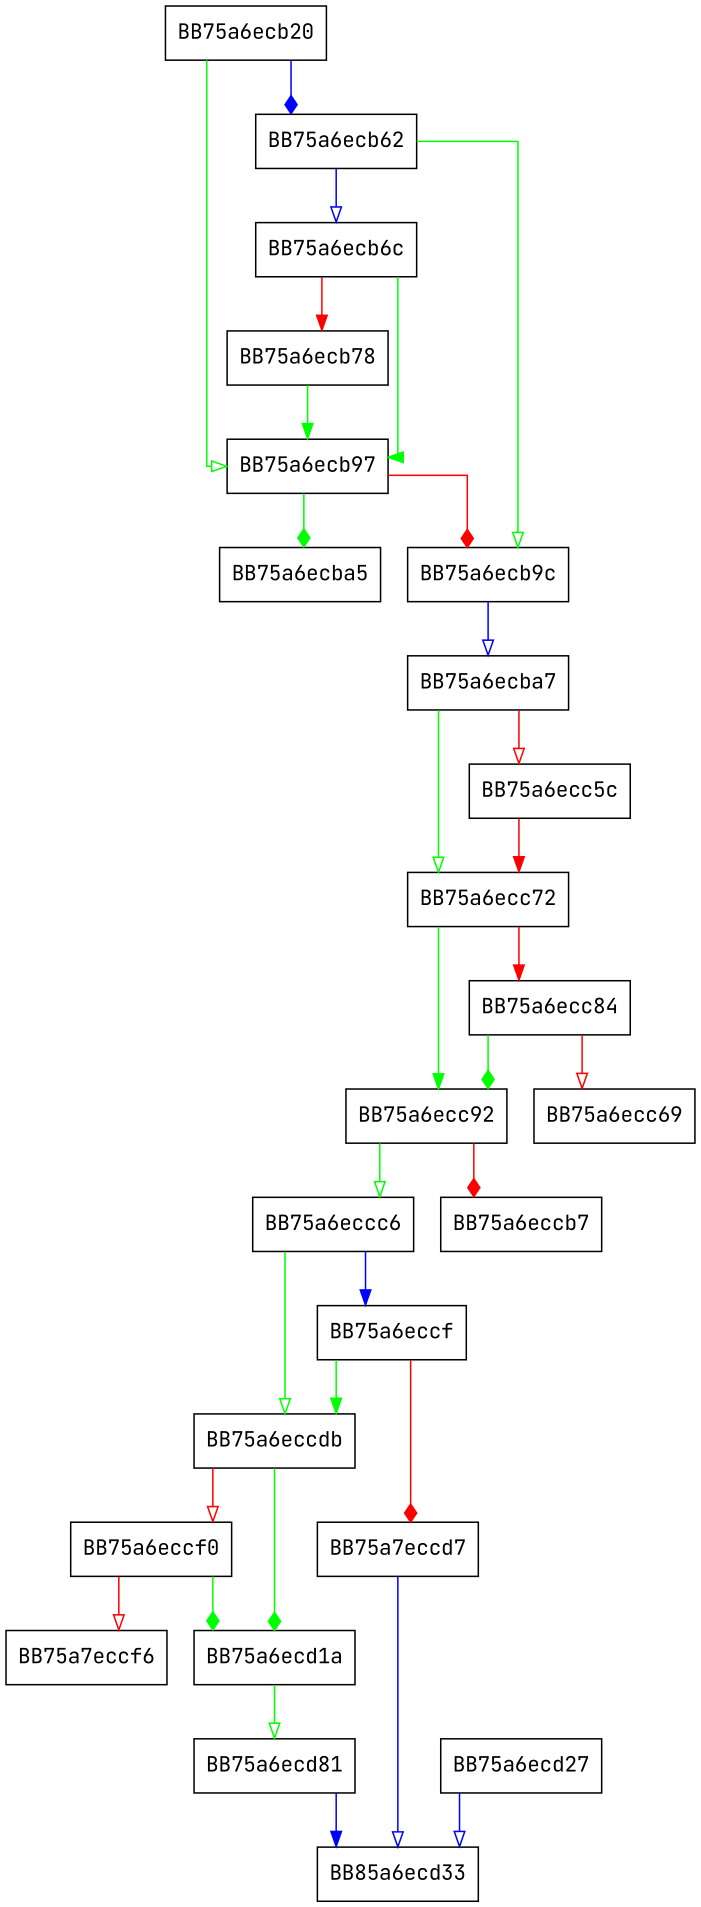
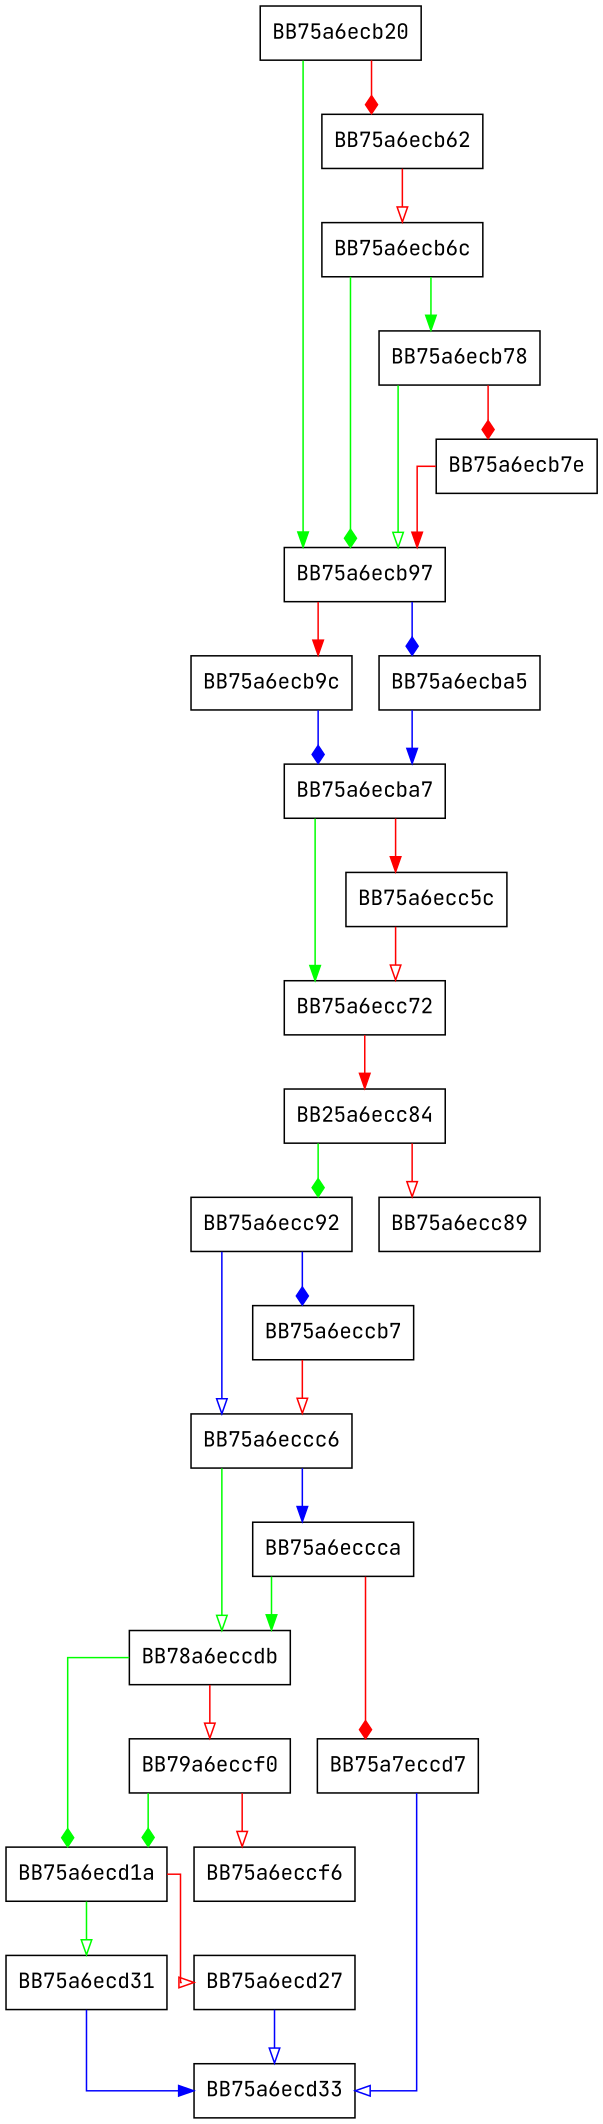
edge "BB75a6ecb20" -> "BB75a6ecb62": color blue -> red
edge "BB75a6ecb62" -> "BB75a6ecb6c": color blue -> red
edge "BB75a6ecb20" -> "BB75a6ecb97": arrowhead onormal -> normal
edge "BB75a6ecb62" -> "BB75a6ecb9c": removed
edge "BB75a6ecb6c" -> "BB75a6ecb78": color red -> green
edge "BB75a6ecb6c" -> "BB75a6ecb97": arrowhead normal -> diamond
edge "BB75a6ecb78" -> "BB75a6ecb97": arrowhead normal -> onormal
node "BB75a6ecb7e": added
edge "BB75a6ecb97" -> "BB75a6ecb9c": arrowhead diamond -> normal
edge "BB75a6ecb97" -> "BB75a6ecba5": color green -> blue
edge "BB75a6ecb9c" -> "BB75a6ecba7": arrowhead onormal -> diamond
edge "BB75a6ecba5" -> "BB75a6ecba7": added
edge "BB75a6ecba7" -> "BB75a6ecc5c": arrowhead onormal -> normal
edge "BB75a6ecba7" -> "BB75a6ecc72": arrowhead onormal -> normal
edge "BB75a6ecc5c" -> "BB75a6ecc72": arrowhead normal -> onormal
edge "BB75a6ecc72" -> "BB75a6ecc92": removed
node "BB75a6ecc84": label "BB75a6ecc84" -> "BB25a6ecc84"
node "BB75a6ecc69": label "BB75a6ecc69" -> "BB75a6ecc89"
edge "BB75a6ecc92" -> "BB75a6eccb7": color red -> blue
edge "BB75a6ecc92" -> "BB75a6eccc6": color green -> blue
node "BB75a6eccf": label "BB75a6eccf" -> "BB75a6eccca"
edge "BB75a6eccb7" -> "BB75a6eccc6": added
node "BB75a6eccdb": label "BB75a6eccdb" -> "BB78a6eccdb"
node "BB75a6eccf0": label "BB75a6eccf0" -> "BB79a6eccf0"
node "BB75a7eccf6": label "BB75a7eccf6" -> "BB75a6eccf6"
node "BB75a6ecd81": label "BB75a6ecd81" -> "BB75a6ecd31"
node "BB85a6ecd33": label "BB85a6ecd33" -> "BB75a6ecd33"
edge "BB75a6ecd1a" -> "BB75a6ecd27": added
